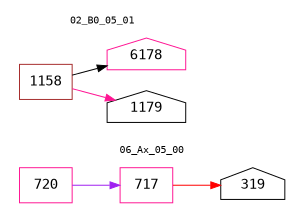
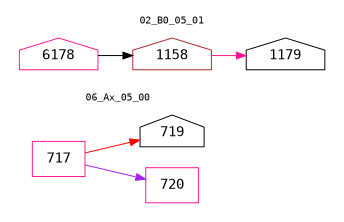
edge "1158" -> "6178": reversed
node "1158": shape box -> house
edge "720" -> "717": reversed
node "319": label "319" -> "719"
